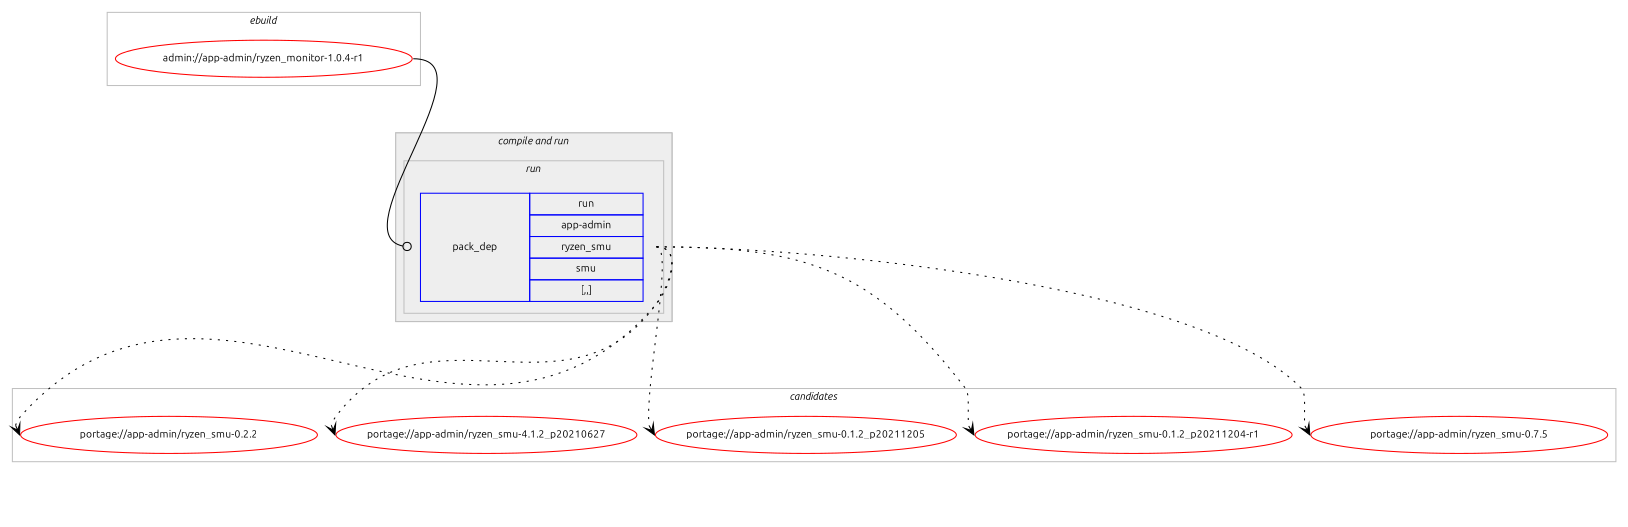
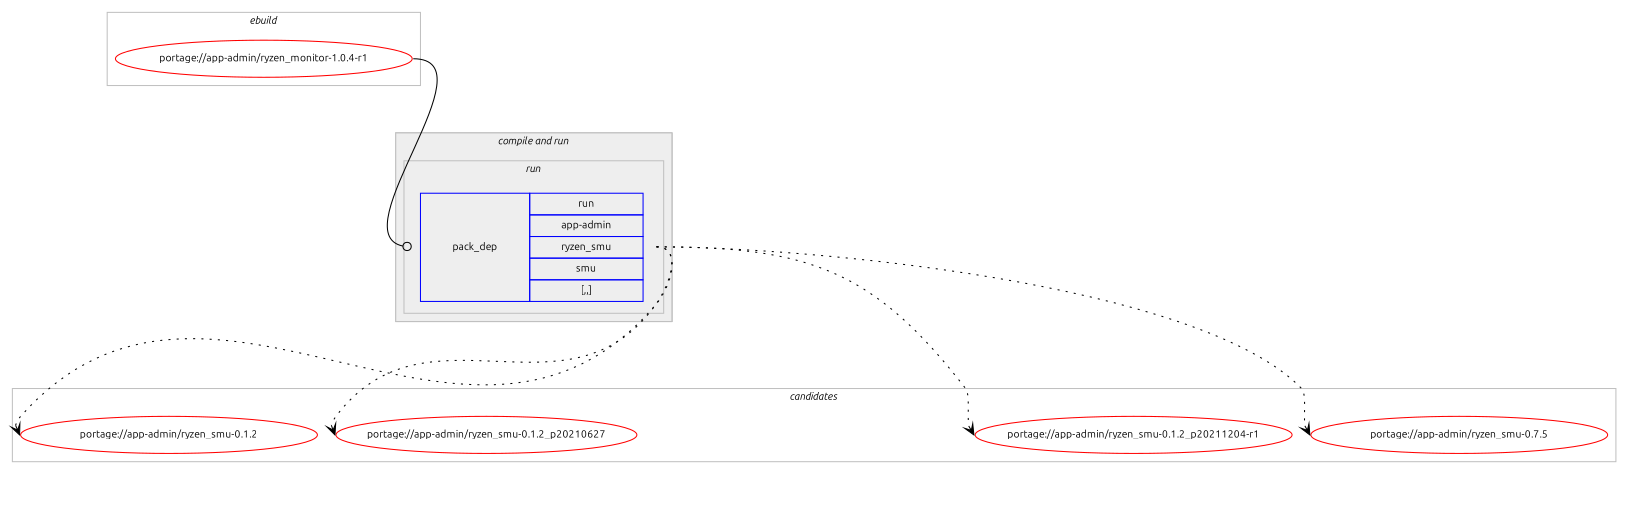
node "admin://app-admin/ryzen_monitor-1.0.4-r1": label "admin://app-admin/ryzen_monitor-1.0.4-r1" -> "portage://app-admin/ryzen_monitor-1.0.4-r1"
node "portage://app-admin/ryzen_smu-0.2.2": label "portage://app-admin/ryzen_smu-0.2.2" -> "portage://app-admin/ryzen_smu-0.1.2"
node "portage://app-admin/ryzen_smu-4.1.2_p20210627": label "portage://app-admin/ryzen_smu-4.1.2_p20210627" -> "portage://app-admin/ryzen_smu-0.1.2_p20210627"
node "portage://app-admin/ryzen_smu-0.1.2_p20211205": removed
